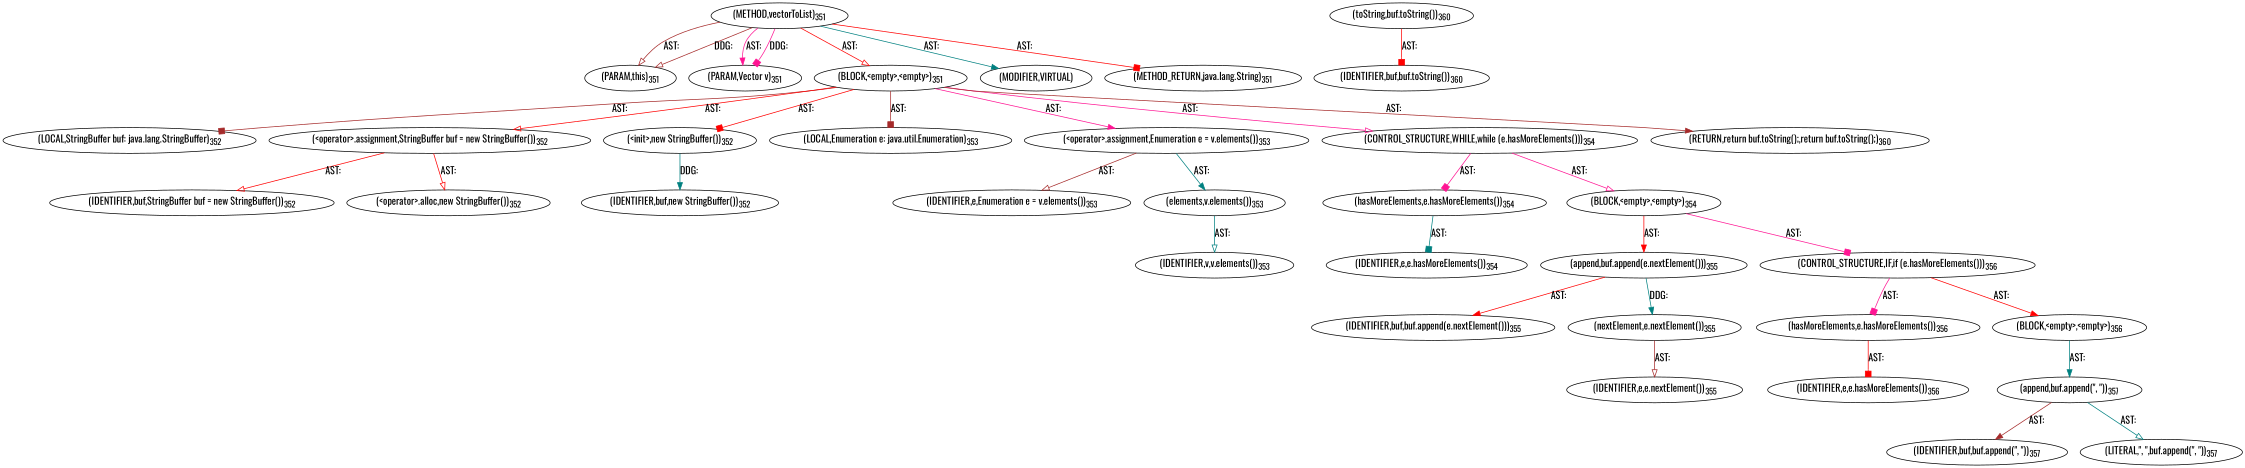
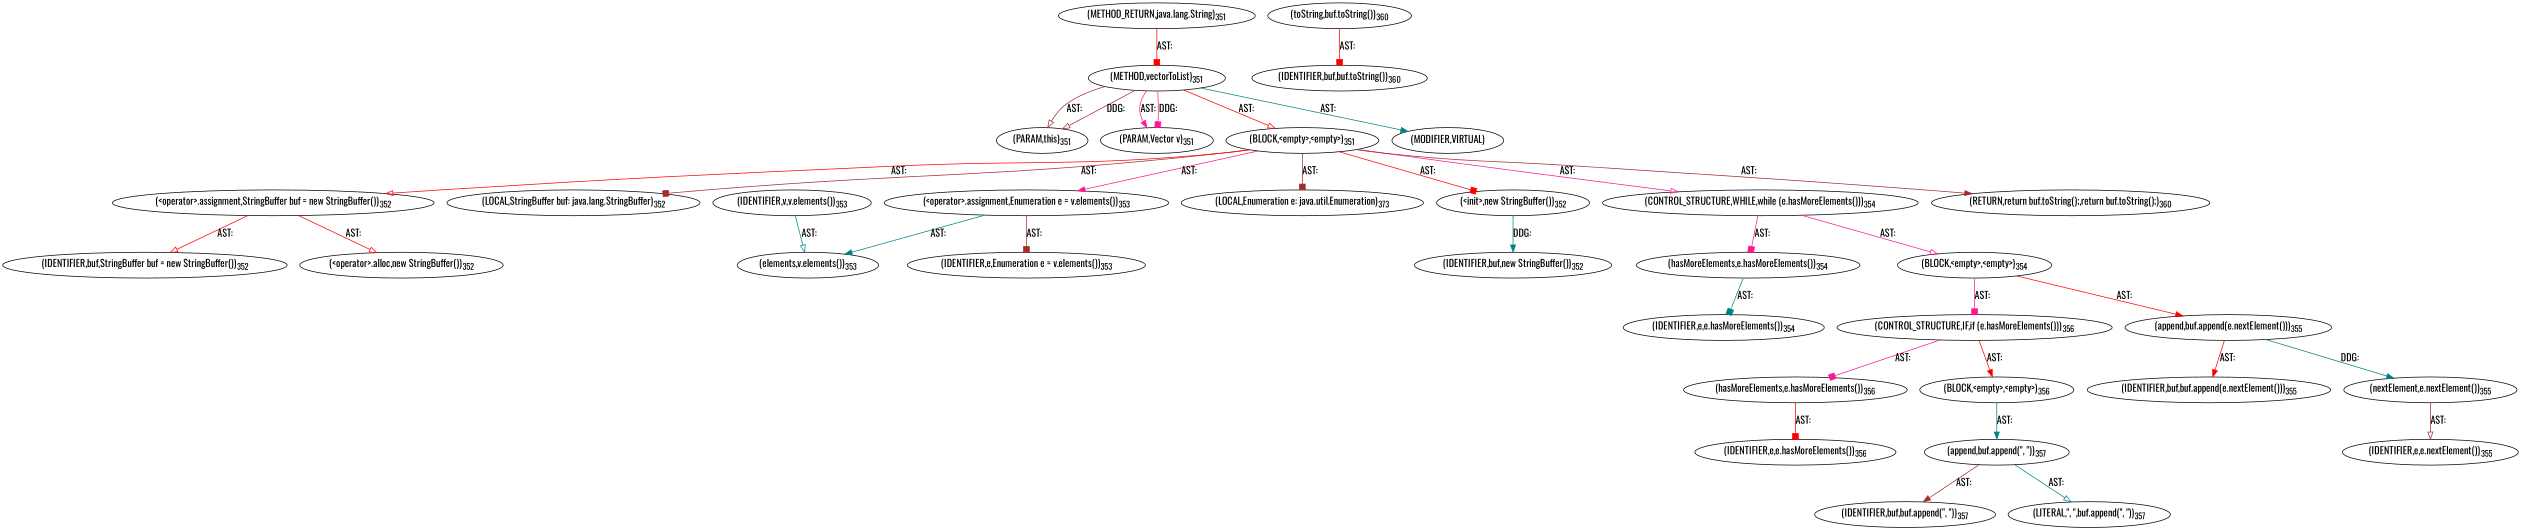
edge "(METHOD,vectorToList)" -> "(METHOD_RETURN,java.lang.String)": reversed
node "(LOCAL,Enumeration e: java.util.Enumeration)": text "353" -> "373"
edge "(<operator>.assignment,Enumeration e = v.elements())" -> "(IDENTIFIER,e,Enumeration e = v.elements())": arrowhead onormal -> box
edge "(elements,v.elements())" -> "(IDENTIFIER,v,v.elements())": reversed
